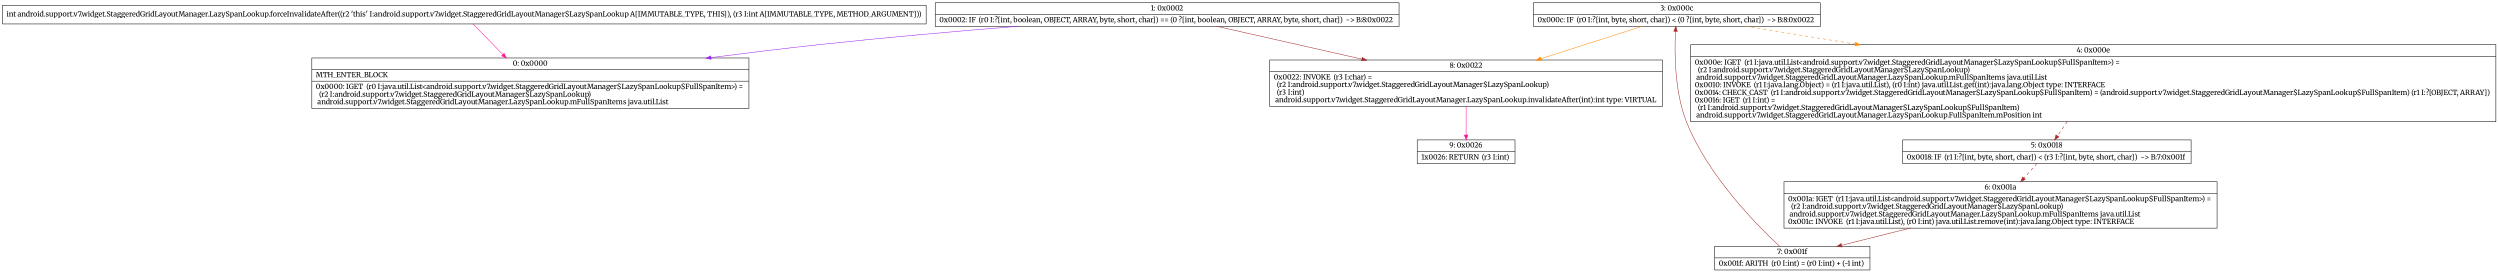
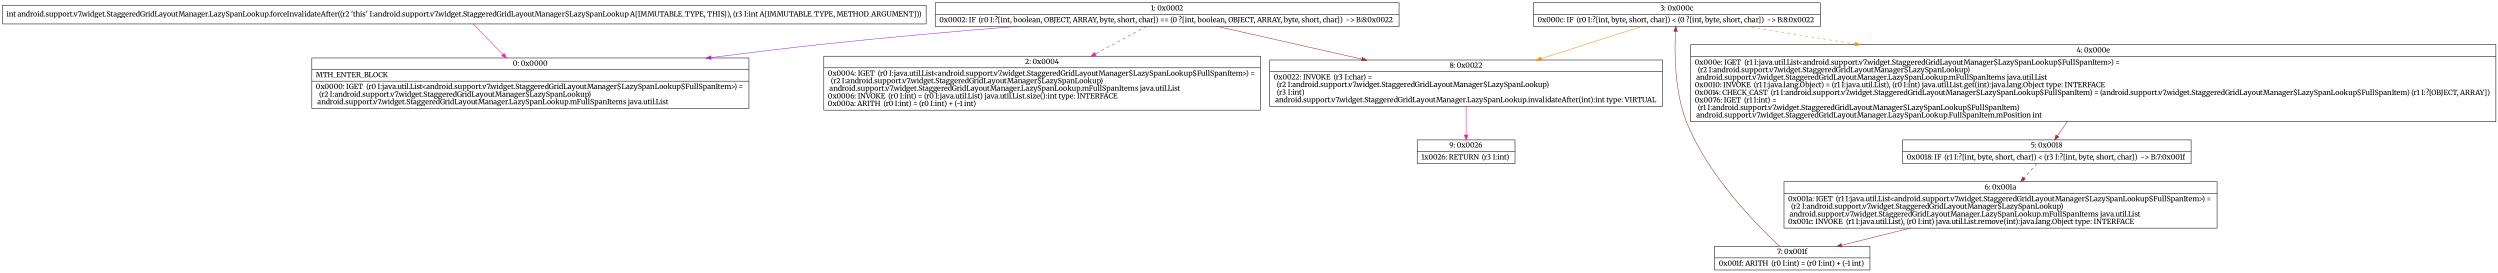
node "2: 0x0004": added
node "4: 0x000e": text "0x0016: IGET  (r1 I:int) =" -> "0x0076: IGET  (r1 I:int) ="
edge "4: 0x000e" -> "5: 0x0018": style dashed -> solid
